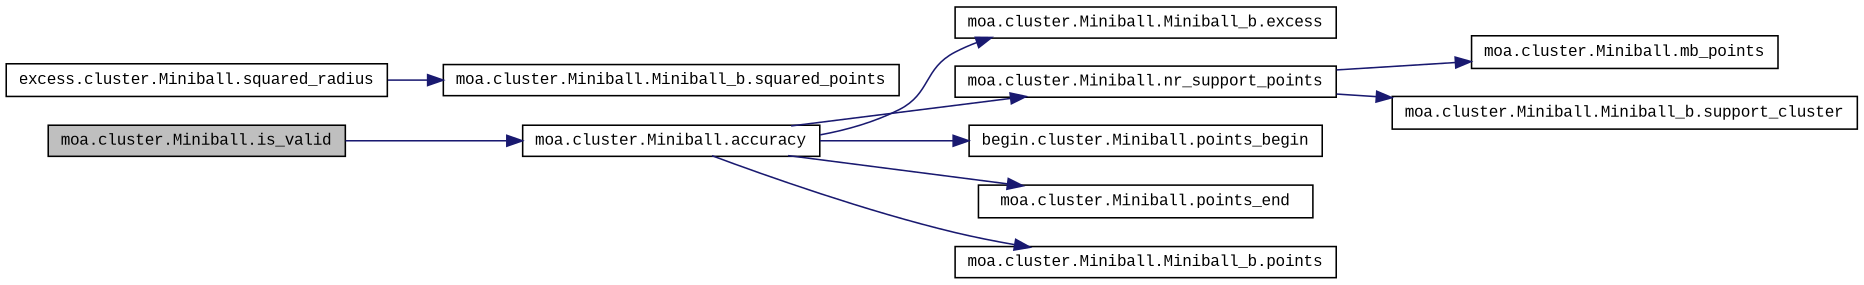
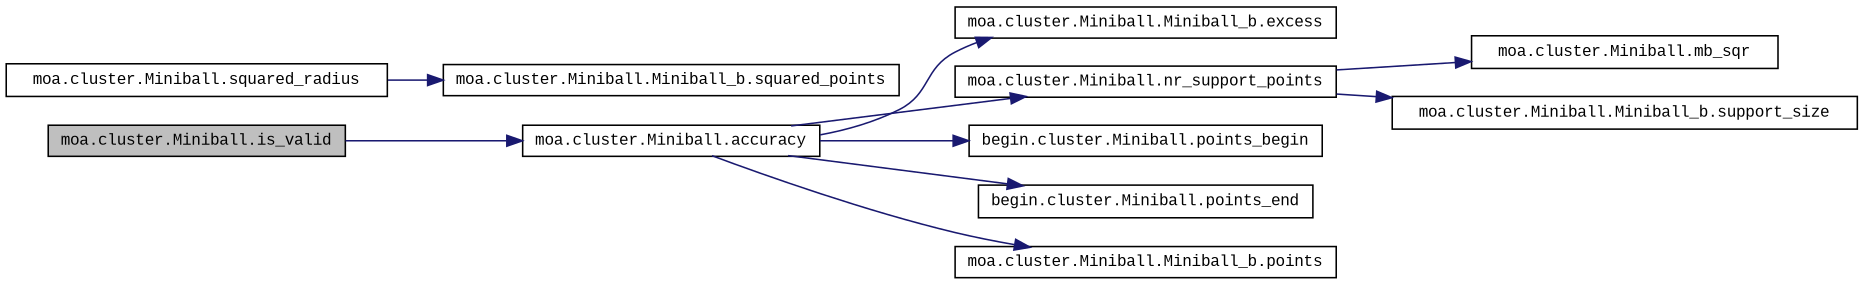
node "moa.cluster.Miniball.mb_points": label "moa.cluster.Miniball.mb_points" -> "moa.cluster.Miniball.mb_sqr"
node "excess.cluster.Miniball.squared_radius": label "excess.cluster.Miniball.squared_radius" -> "moa.cluster.Miniball.squared_radius"
node "moa.cluster.Miniball.Miniball_b.support_cluster": label "moa.cluster.Miniball.Miniball_b.support_cluster" -> "moa.cluster.Miniball.Miniball_b.support_size"
node "moa.cluster.Miniball.points_end": label "moa.cluster.Miniball.points_end" -> "begin.cluster.Miniball.points_end"
